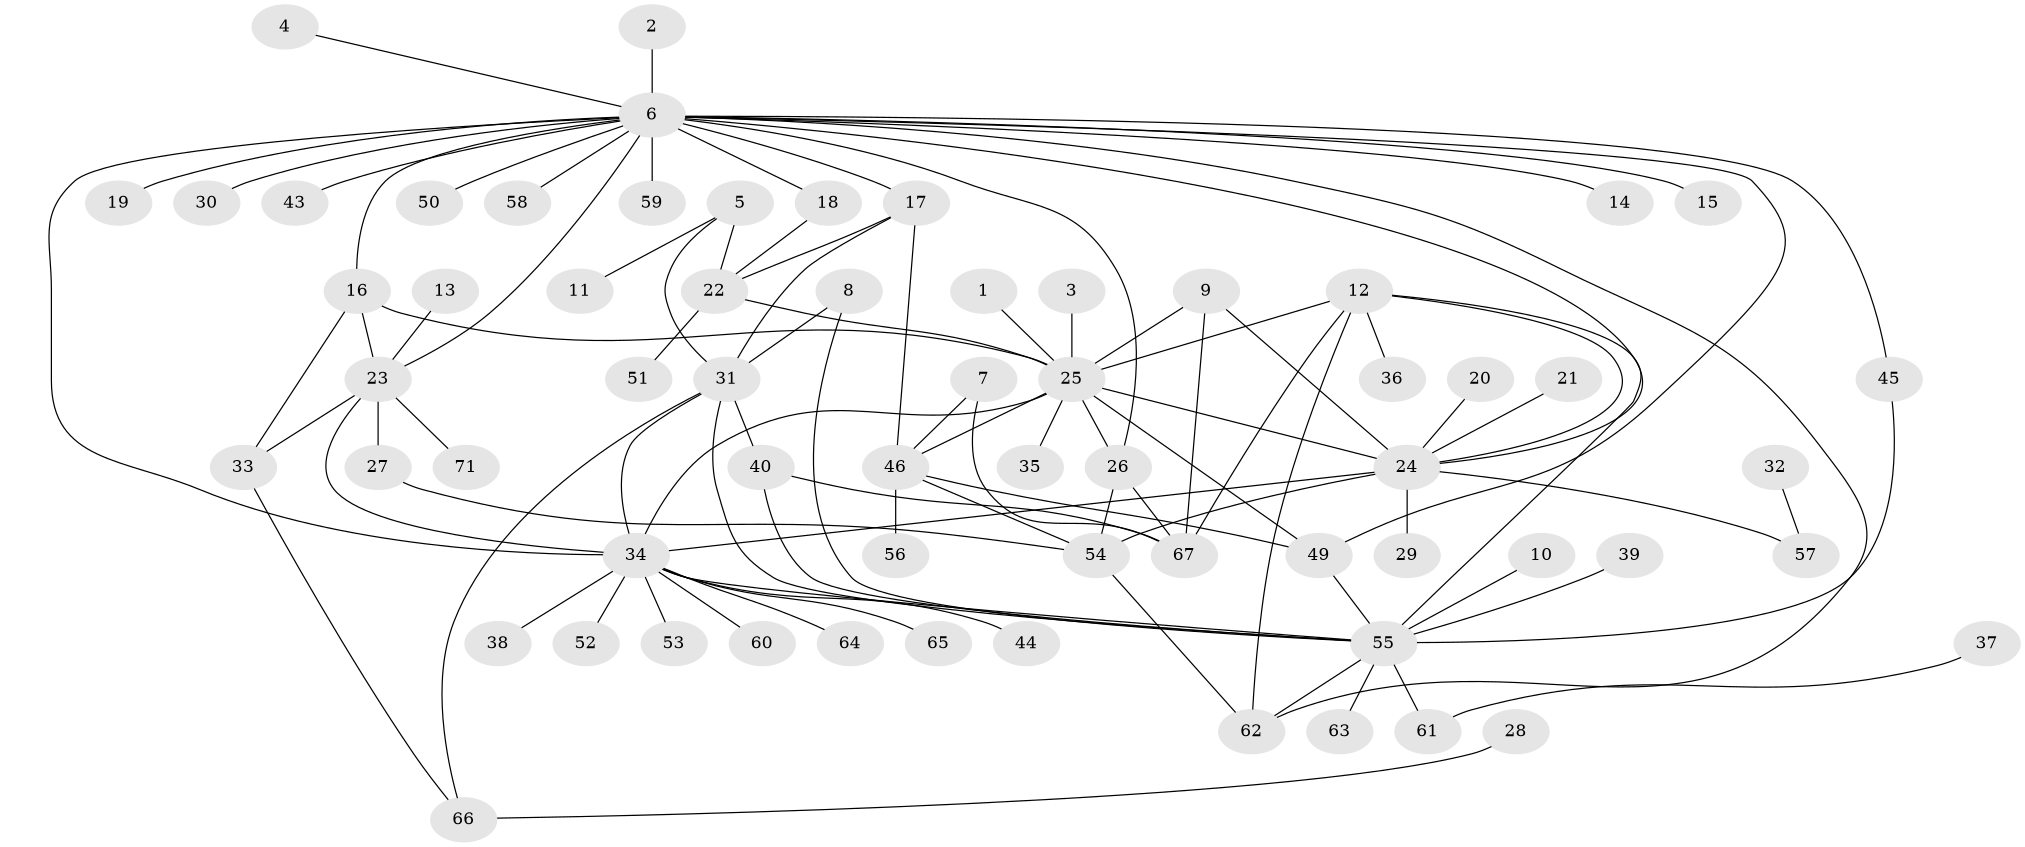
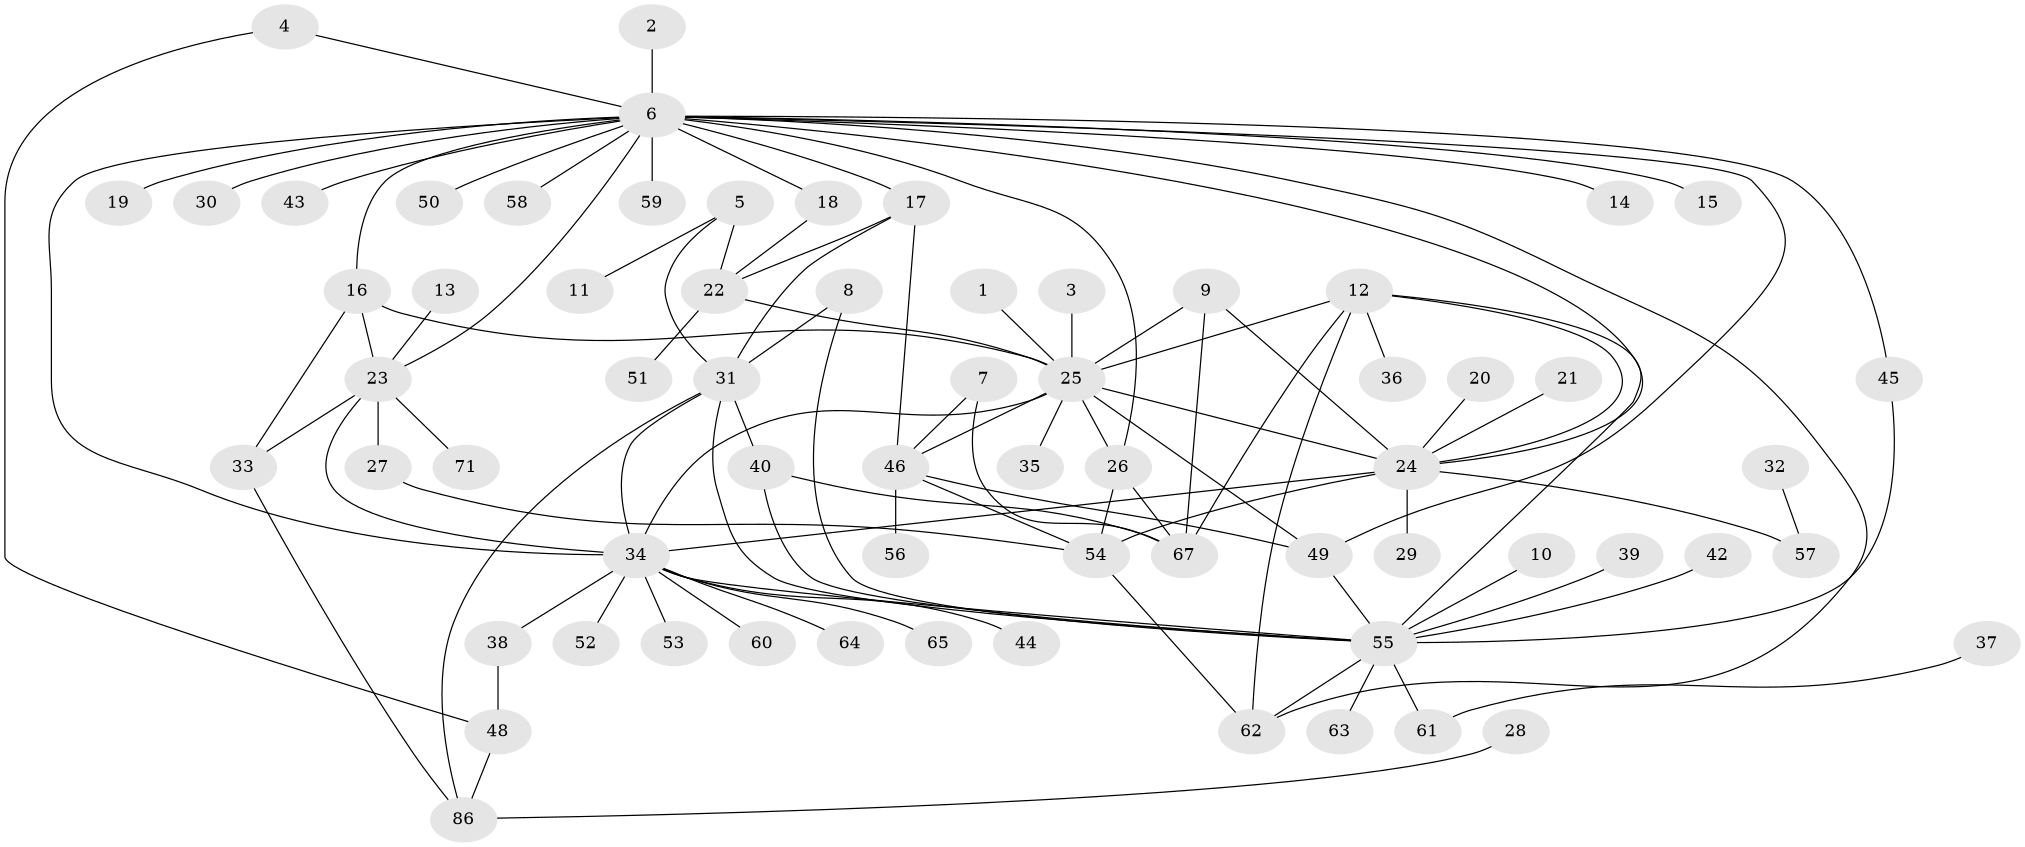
node "42": added
node "48": added
node "66": label "66" -> "86"
